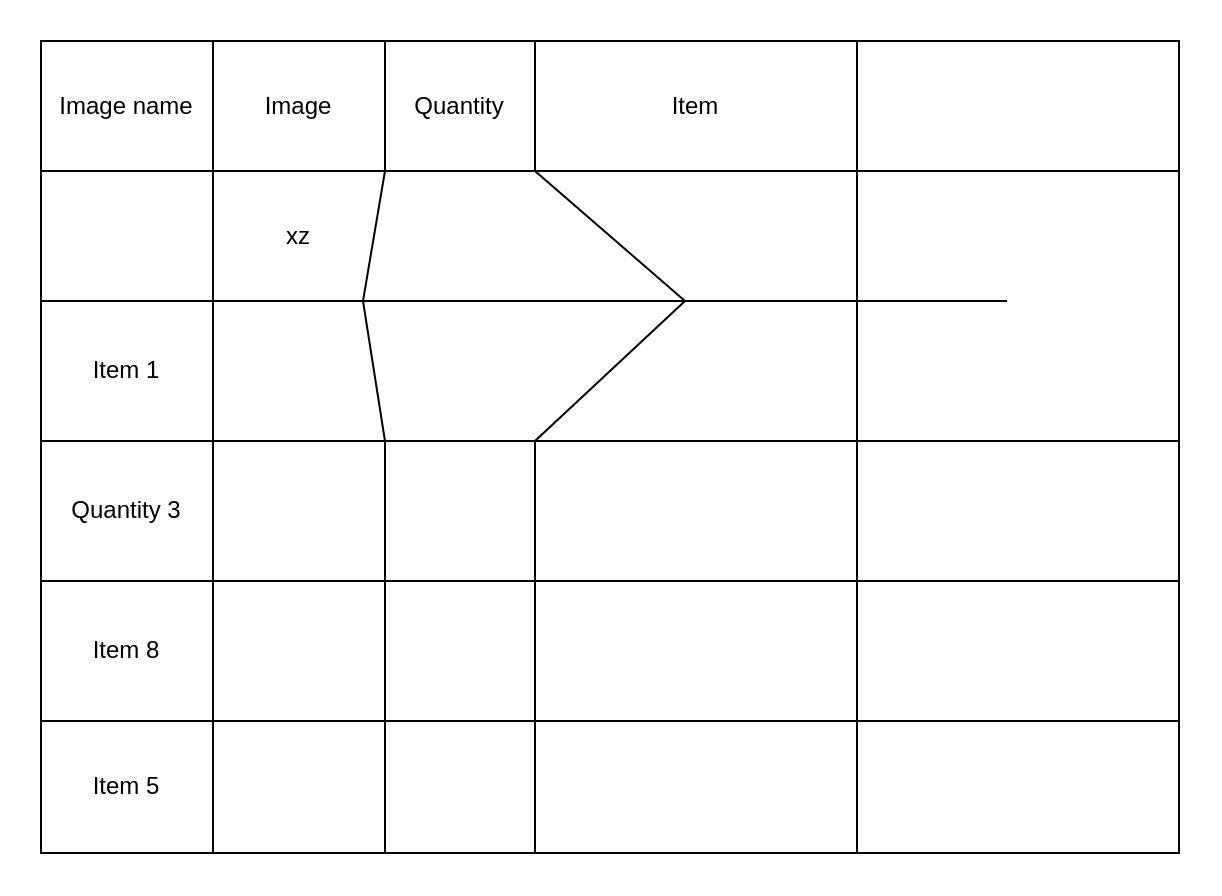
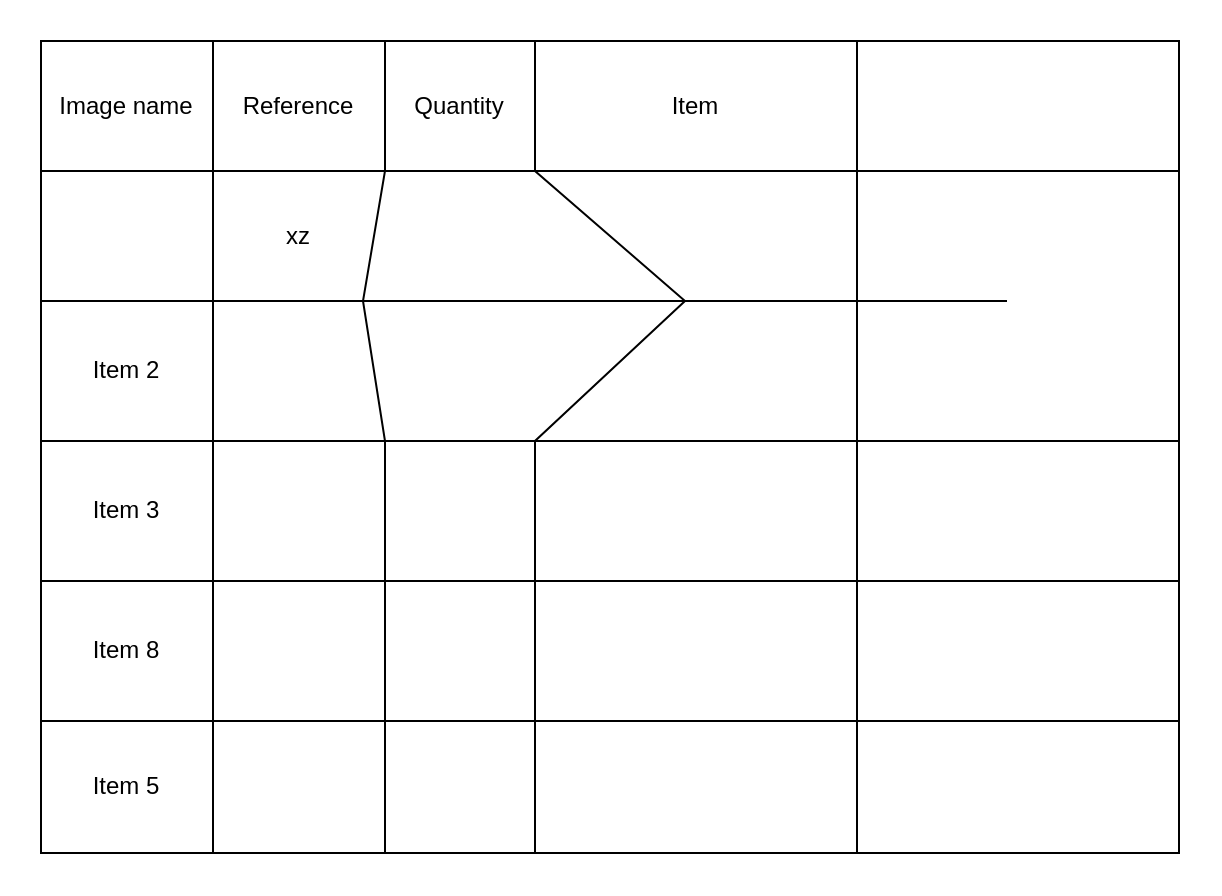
node "Image": label "Image" -> "Reference"
node "Item 1": label "Item 1" -> "Item 2"
node "Quantity 3": label "Quantity 3" -> "Item 3"
